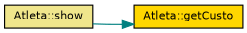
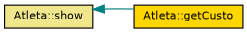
edge "Atleta::show" -> "Atleta::getCusto": reversed
